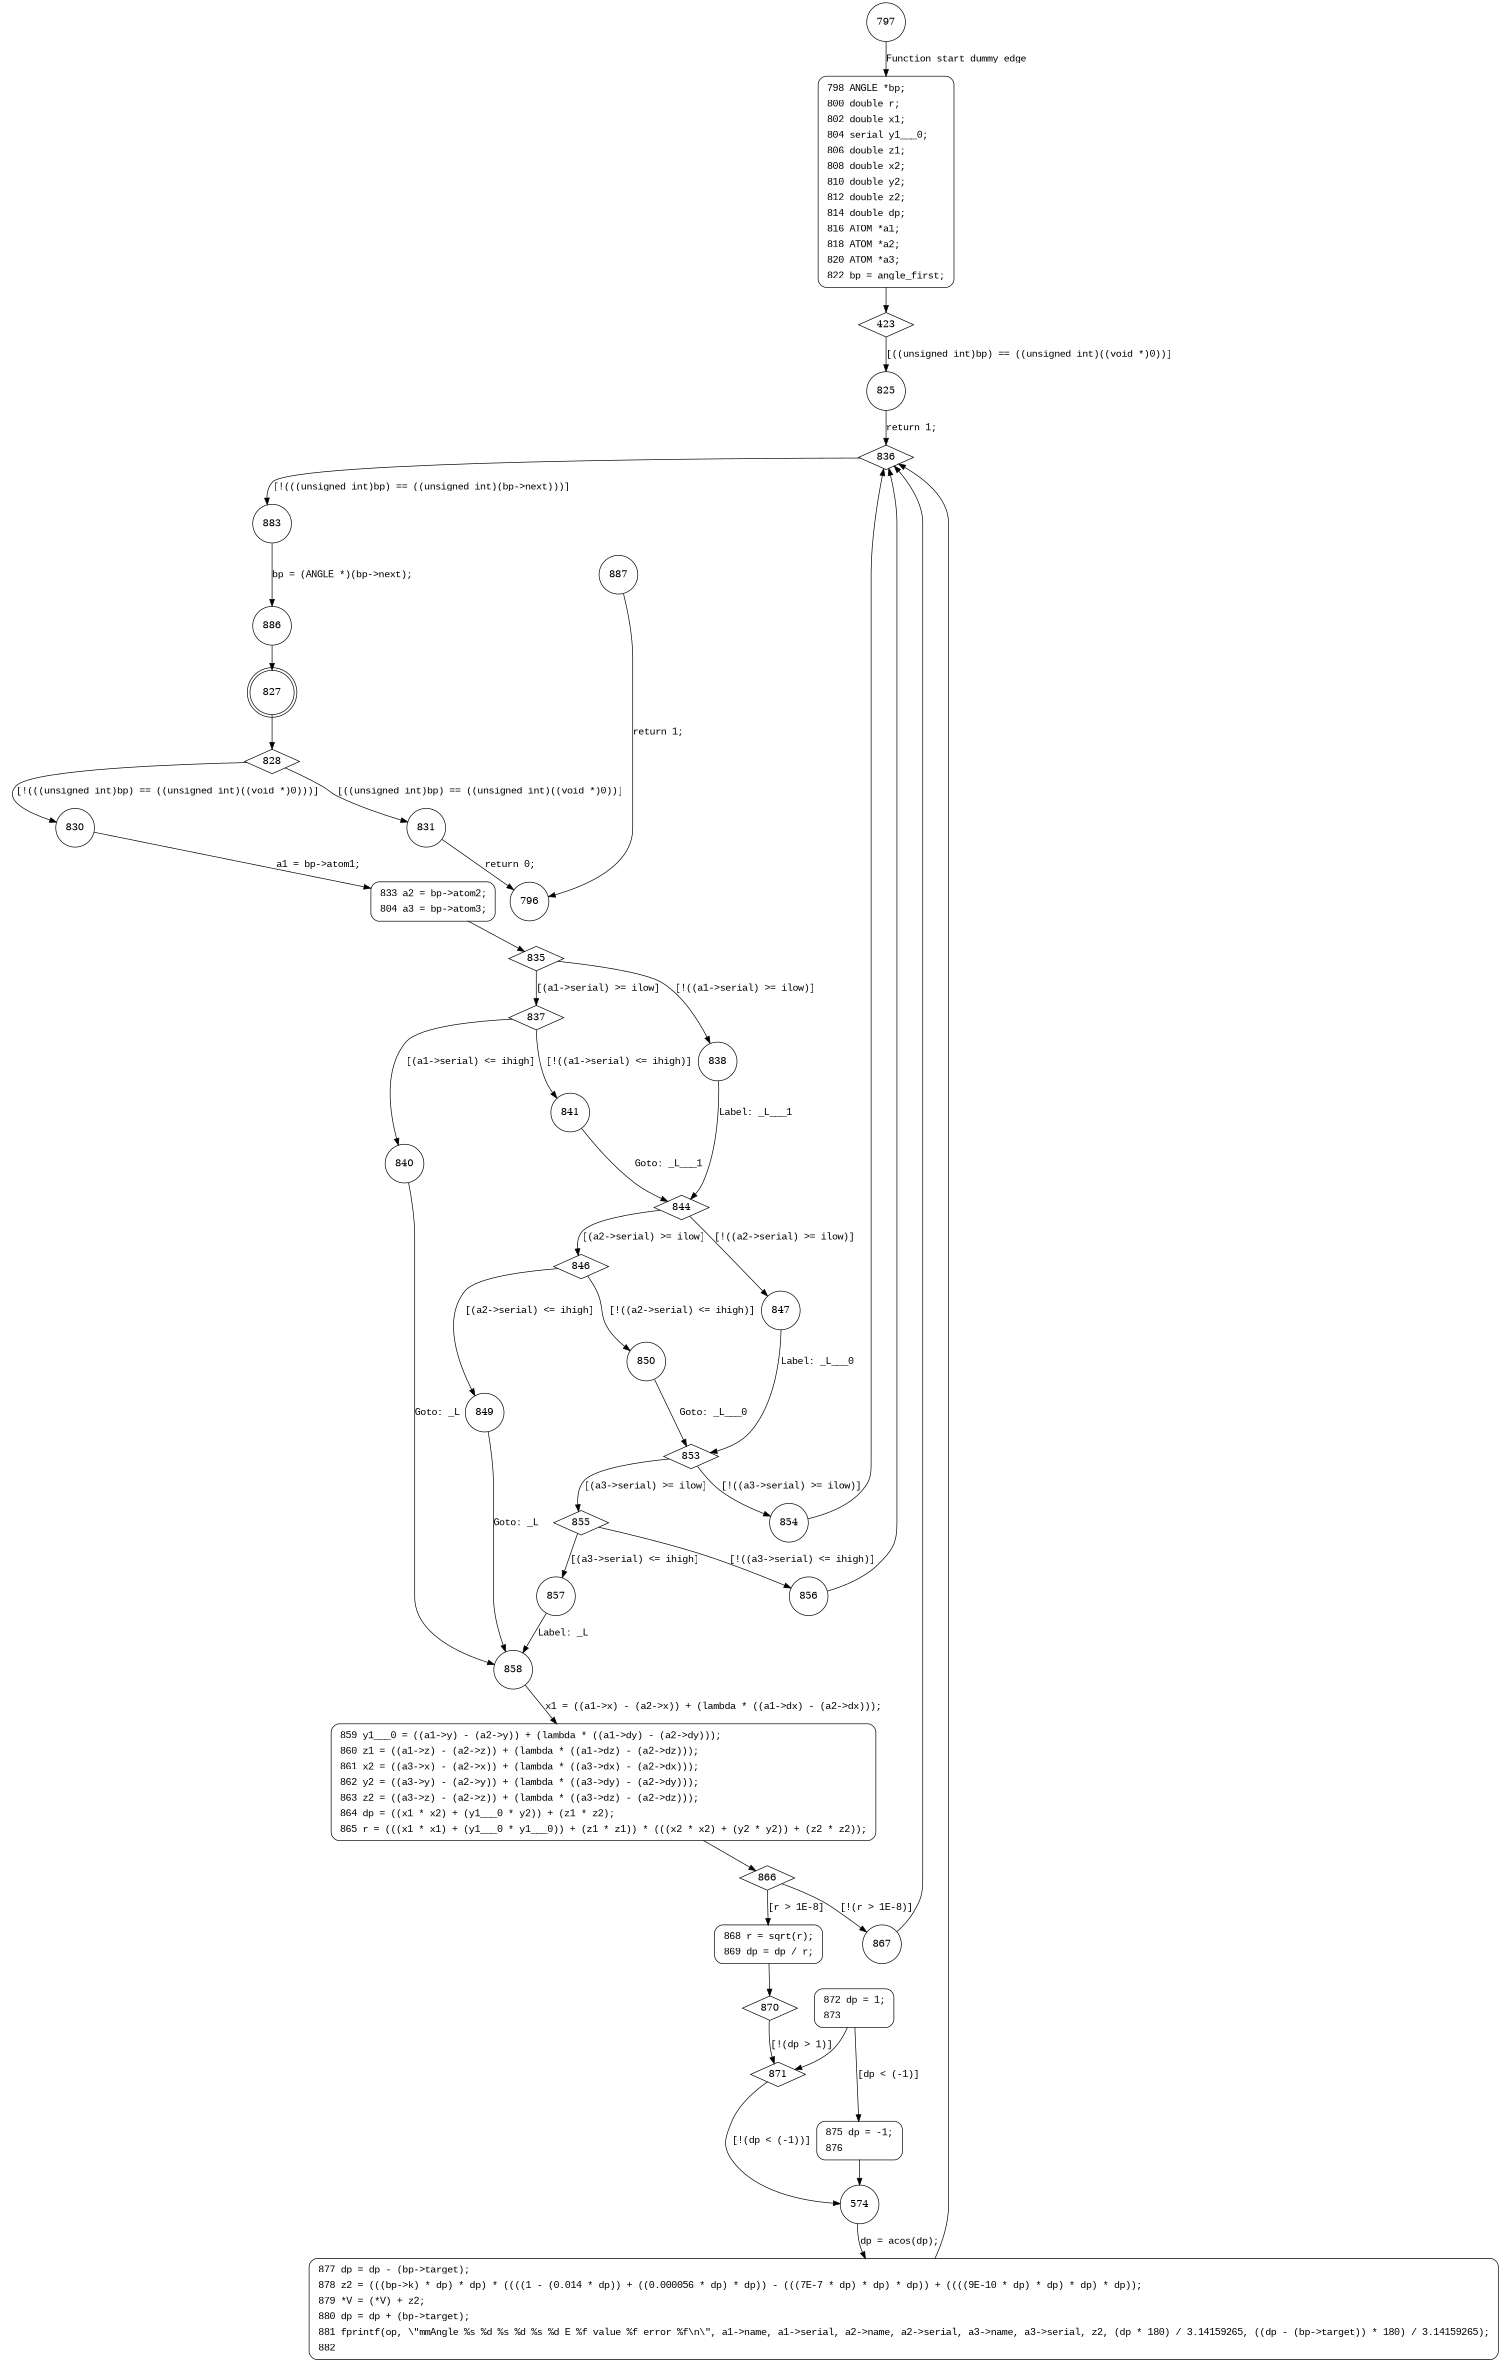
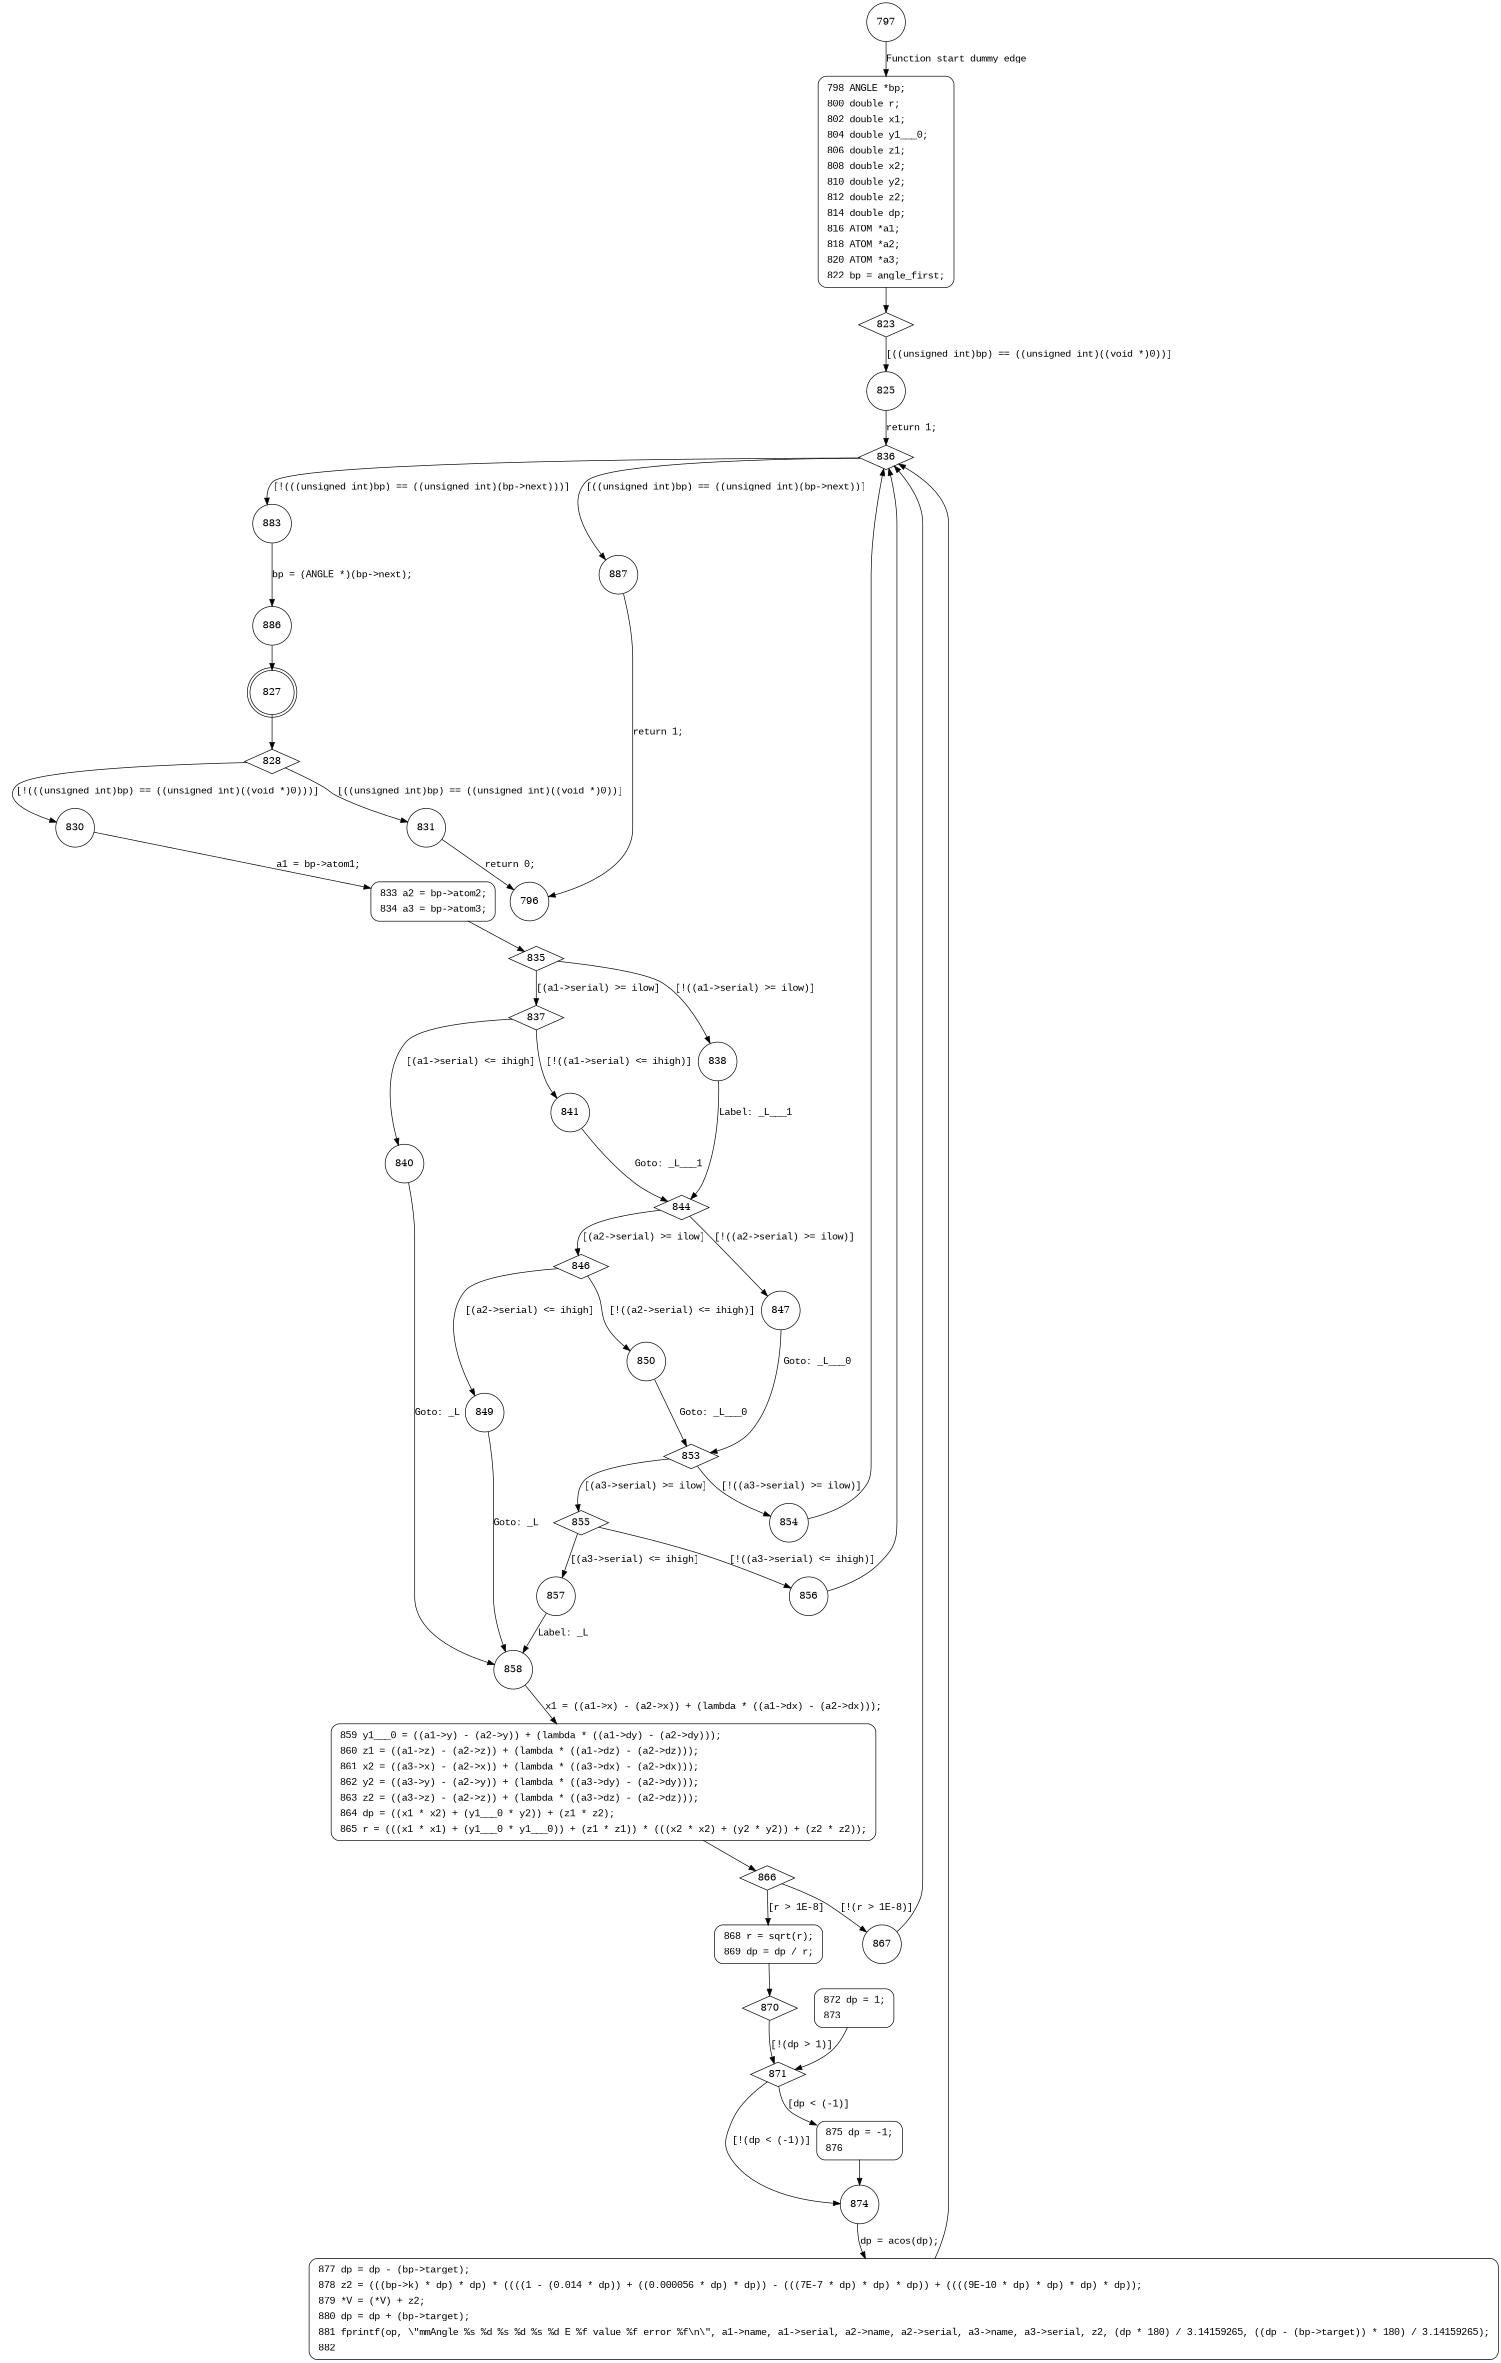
node "798": text "serial y1___0;" -> "double y1___0;"
node "423": label "423" -> "823"
edge "836" -> "887": added, label "[((unsigned int)bp) == ((unsigned int)(bp->next))]"
node "833": text "804" -> "834"
edge "847" -> "853": label "Label: _L___0" -> "Goto: _L___0"
edge "872" -> "875": now "871" -> "875"
node "574": label "574" -> "874"
